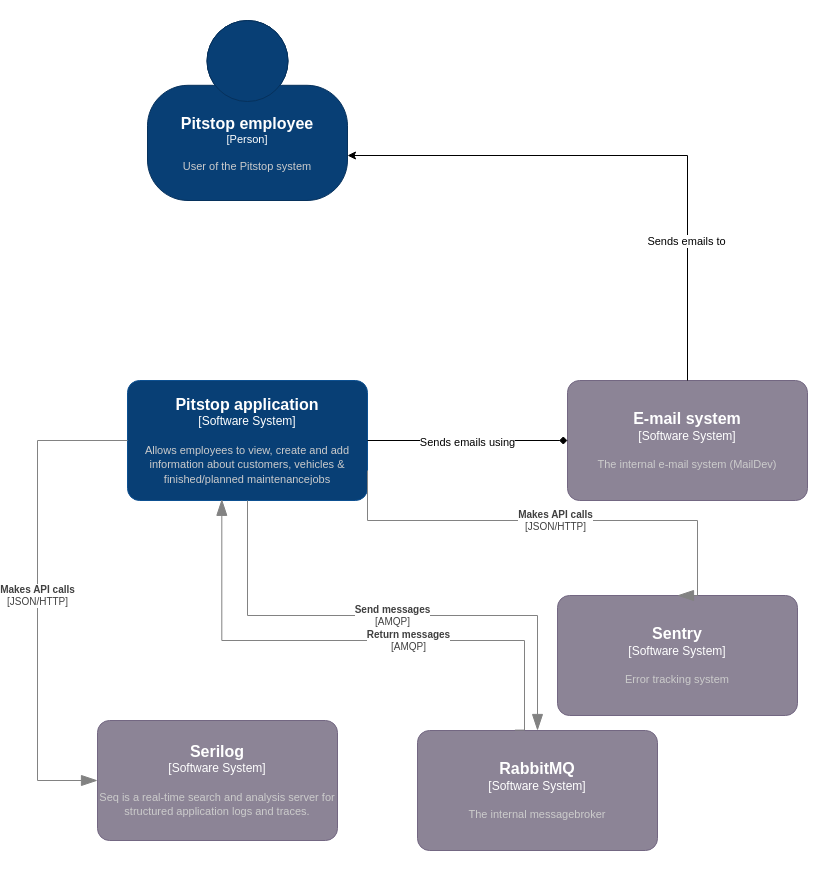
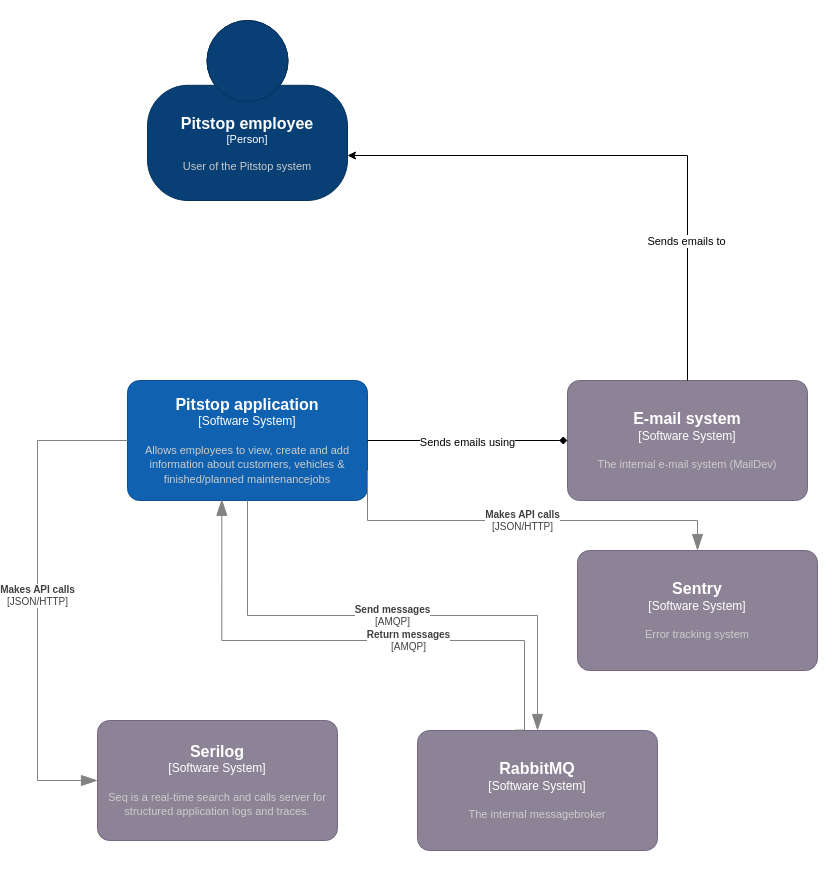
node "Pitstop application [Software System] Allows employees to view, create and add information about customers, vehicles & finished/planned maintenancejobs": fillcolor #083f75 -> #1061b0
node "Sentry [Software System] Error tracking system": moved (678, 656) -> (698, 611)
node "Serilog [Software System] Seq is a real-time search and analysis server for structured application logs and traces.": label "Serilog [Software System] Seq is a real-time search and analysis server for structured application logs and traces." -> "Serilog [Software System] Seq is a real-time search and calls server for structured application logs and traces."
